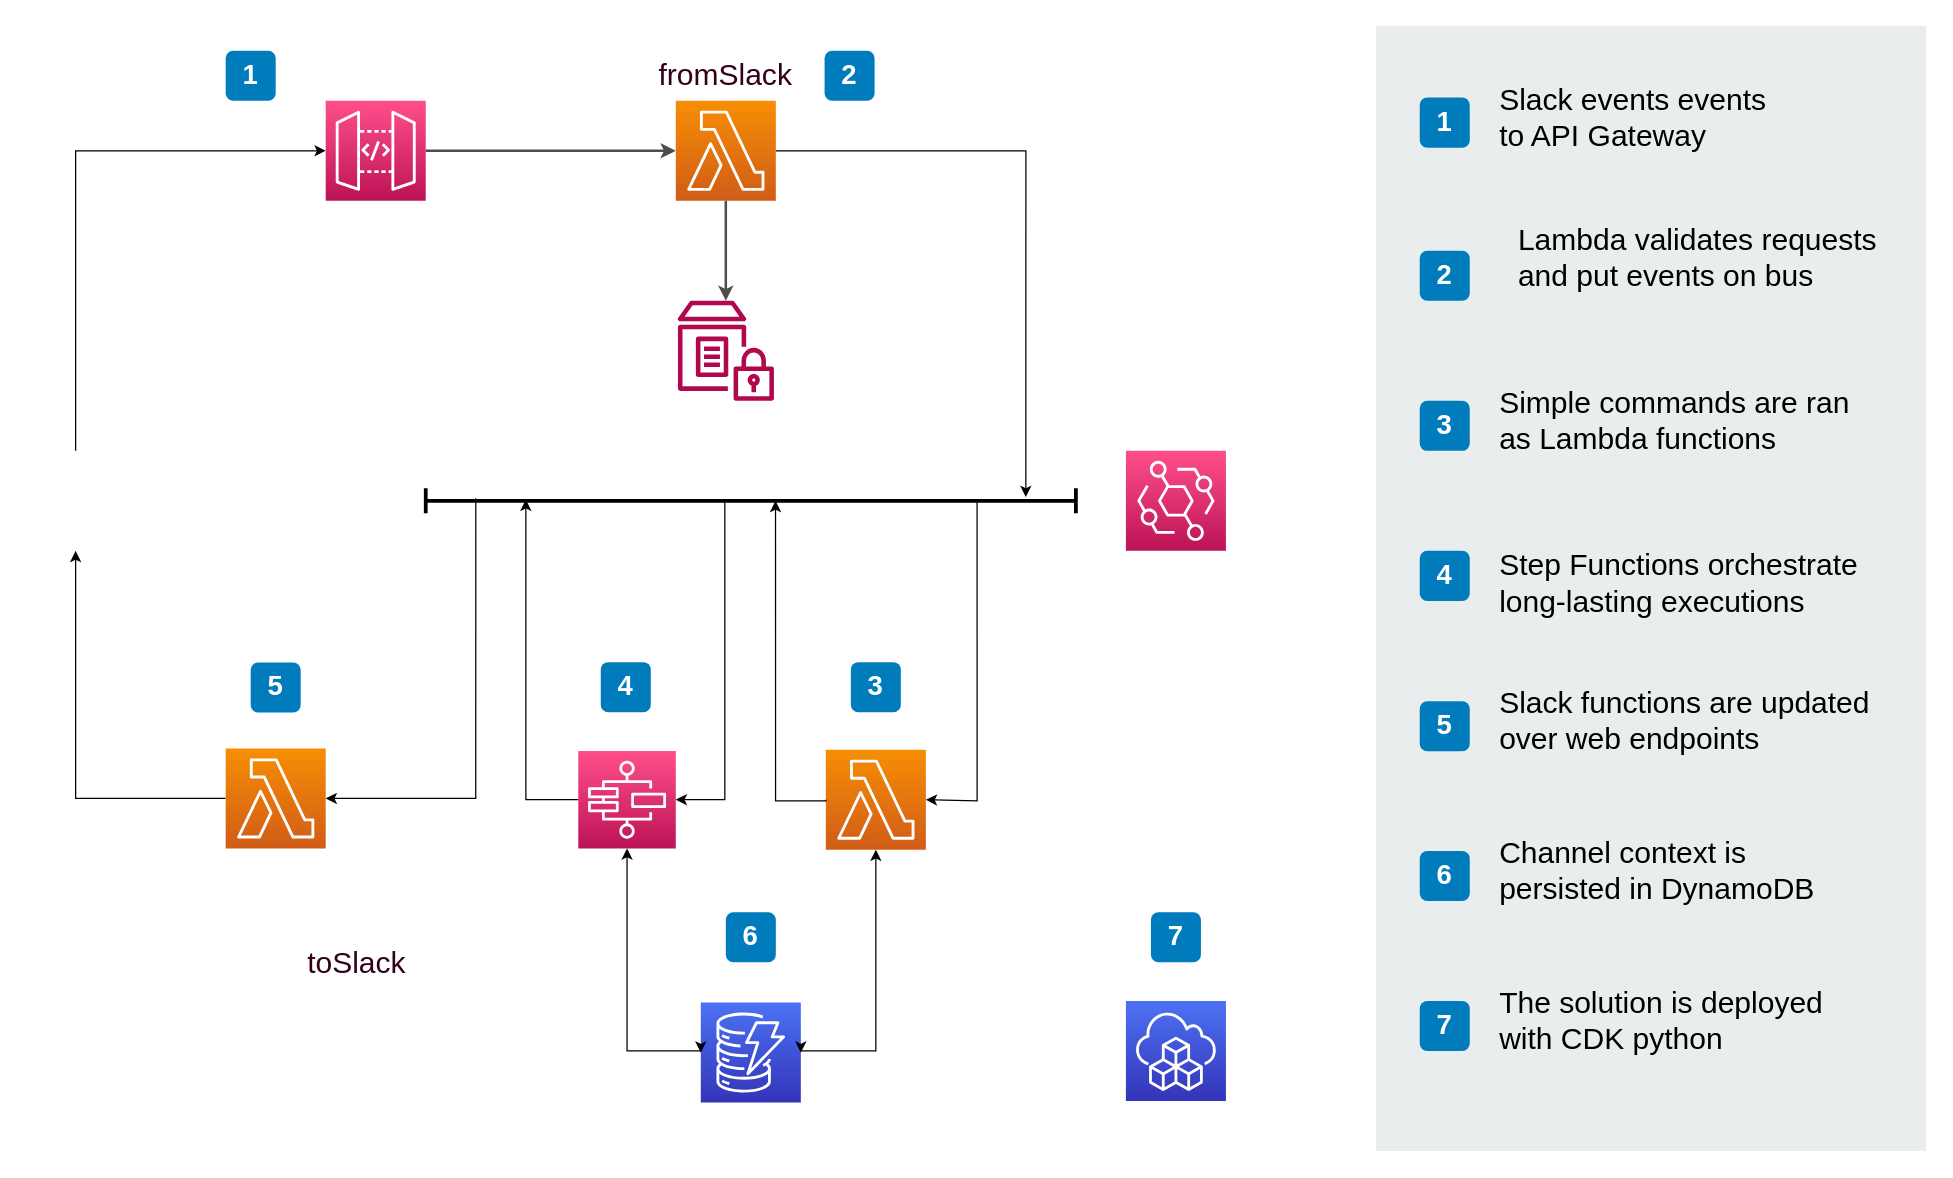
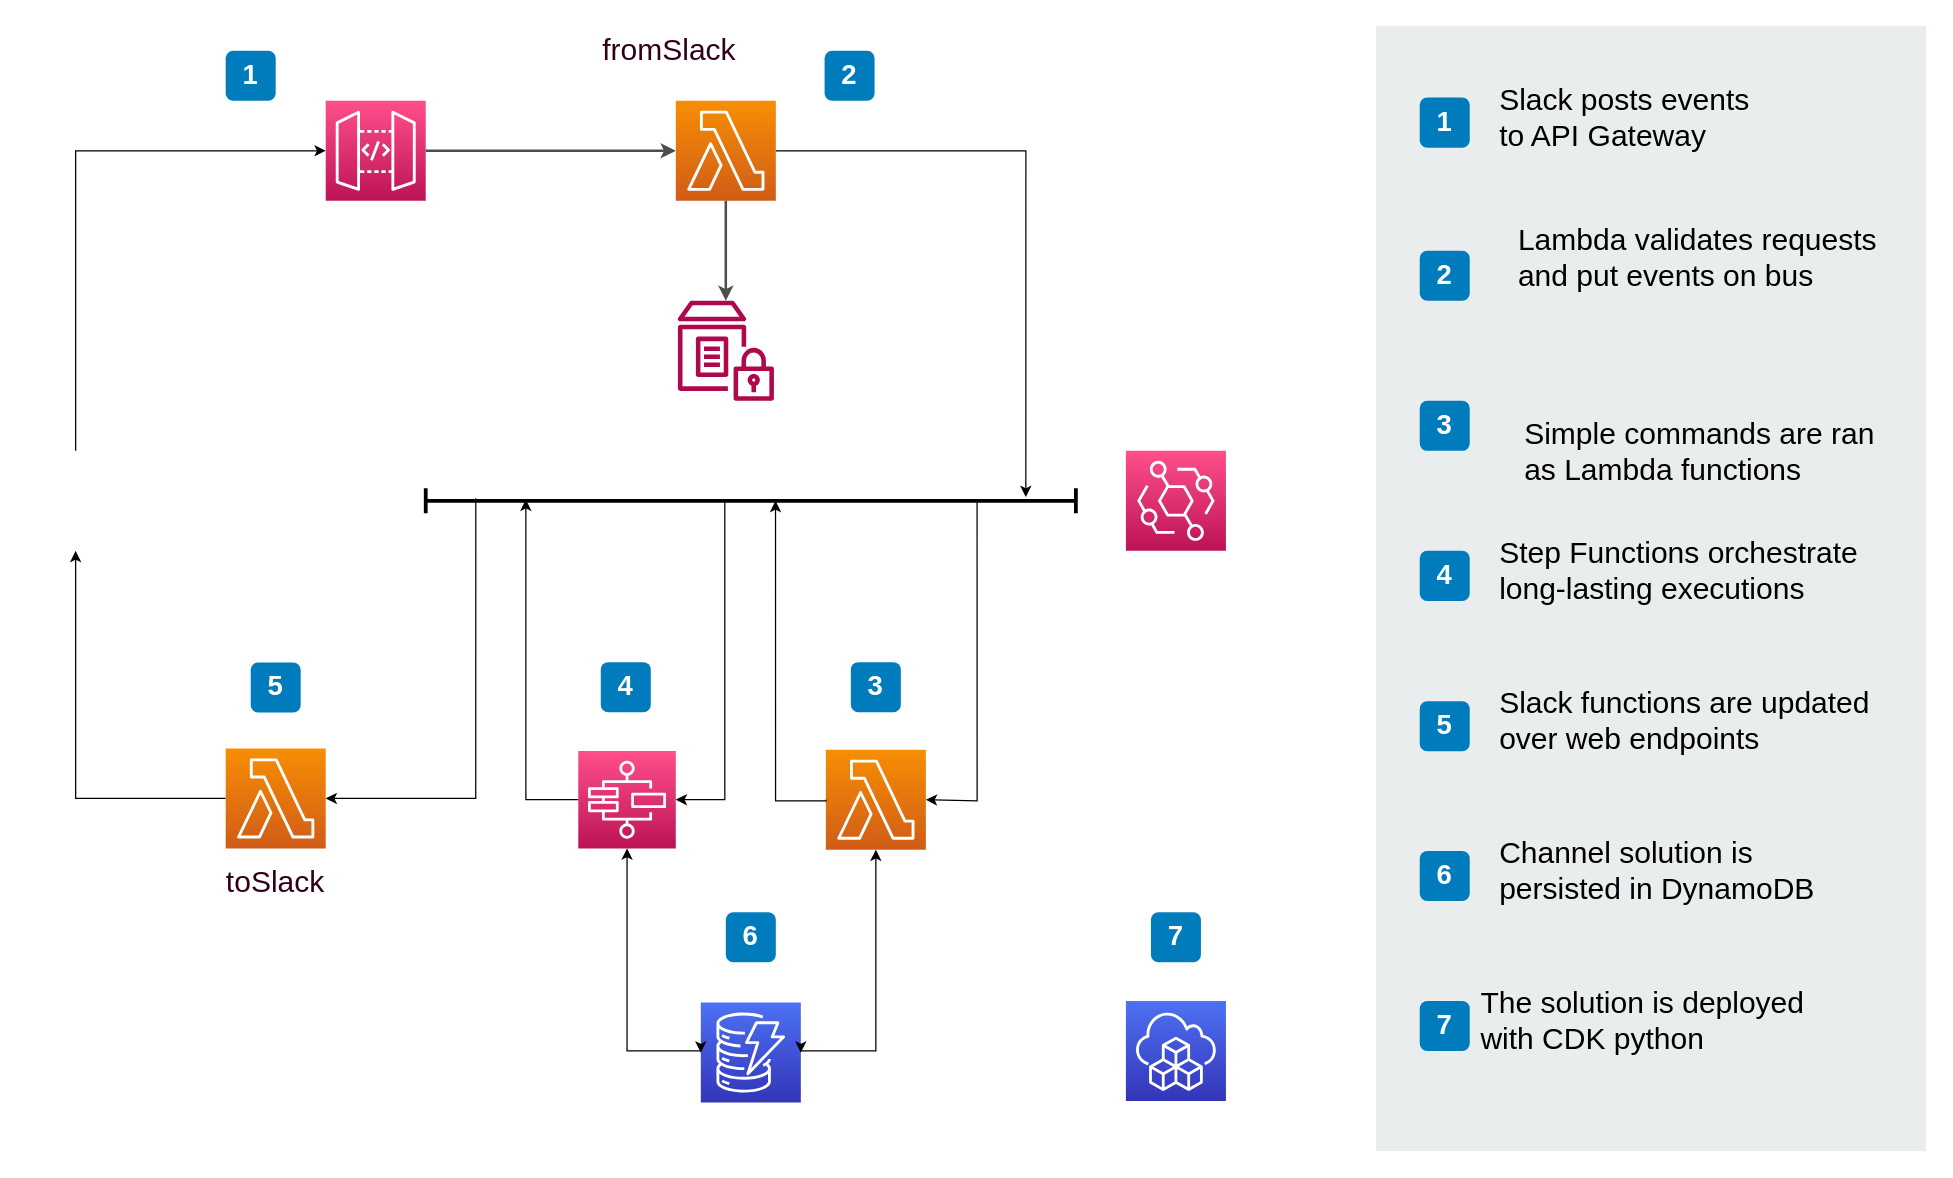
node "fromSlack": moved (726, 76) -> (669, 51)
node "Slack events eventsto API Gateway": label "Slack events eventsto API Gateway" -> "Slack posts eventsto API Gateway"
node "Simple commands are ranas Lambda functions": moved (1684, 426) -> (1709, 457)
node "Step Functions orchestratelong-lasting executions": moved (1691, 588) -> (1691, 576)
node "Channel context ispersisted in DynamoDB": label "Channel context ispersisted in DynamoDB" -> "Channel solution ispersisted in DynamoDB"
node "toSlack": moved (357, 963) -> (276, 882)
node "The solution is deployed with CDK python": moved (1678, 1026) -> (1659, 1026)
